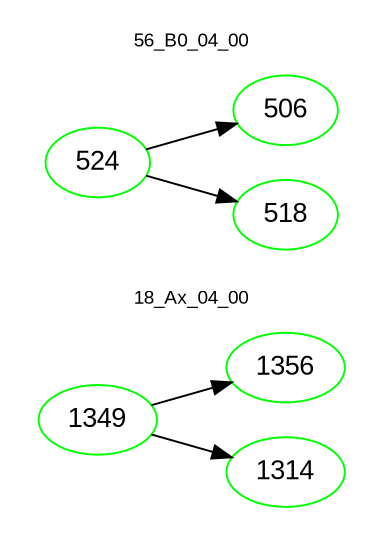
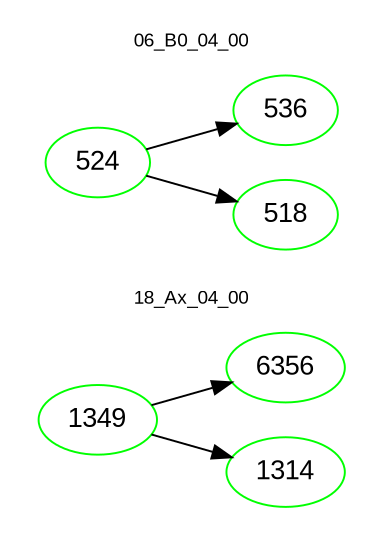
cluster "56_B0_04_00": label "56_B0_04_00" -> "06_B0_04_00"
node "506": label "506" -> "536"
node "1356": label "1356" -> "6356"
